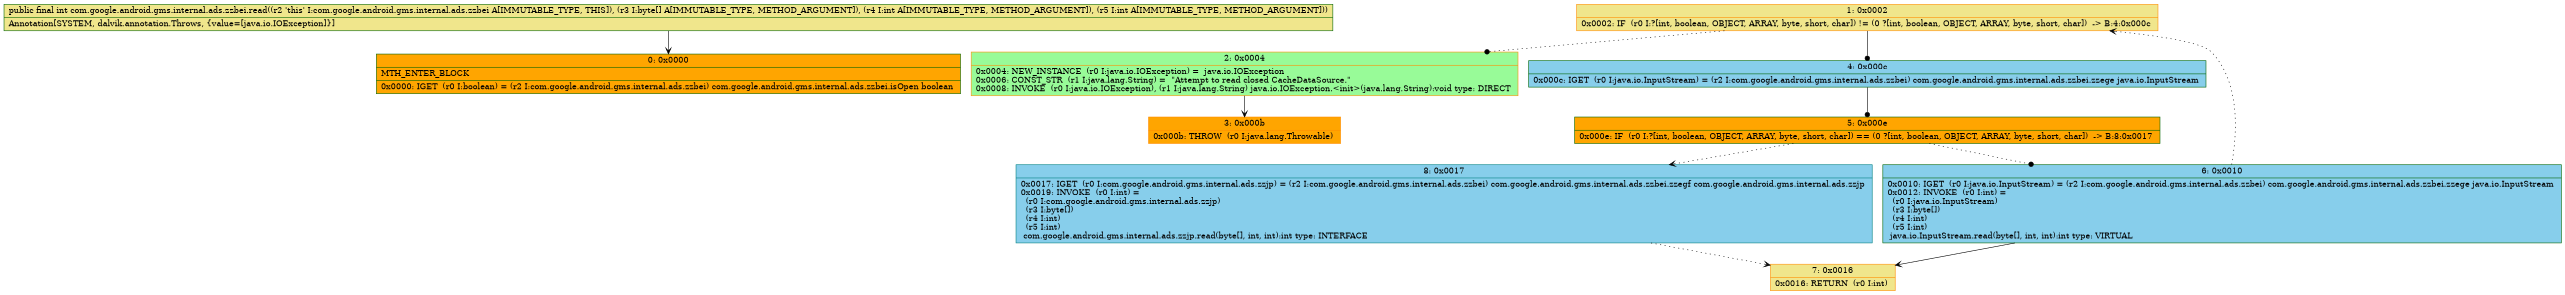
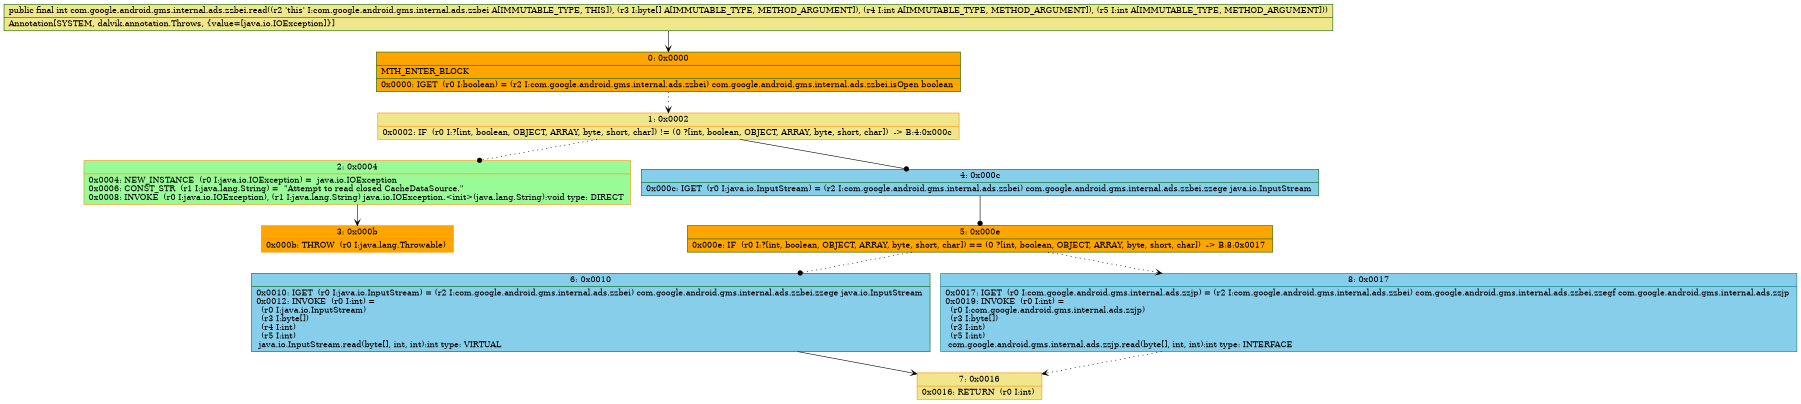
edge "6: 0x0010" -> "1: 0x0002": now "0: 0x0000" -> "1: 0x0002"
node "8: 0x0017": text "(r4 I:int)" -> "(r3 I:int)"
